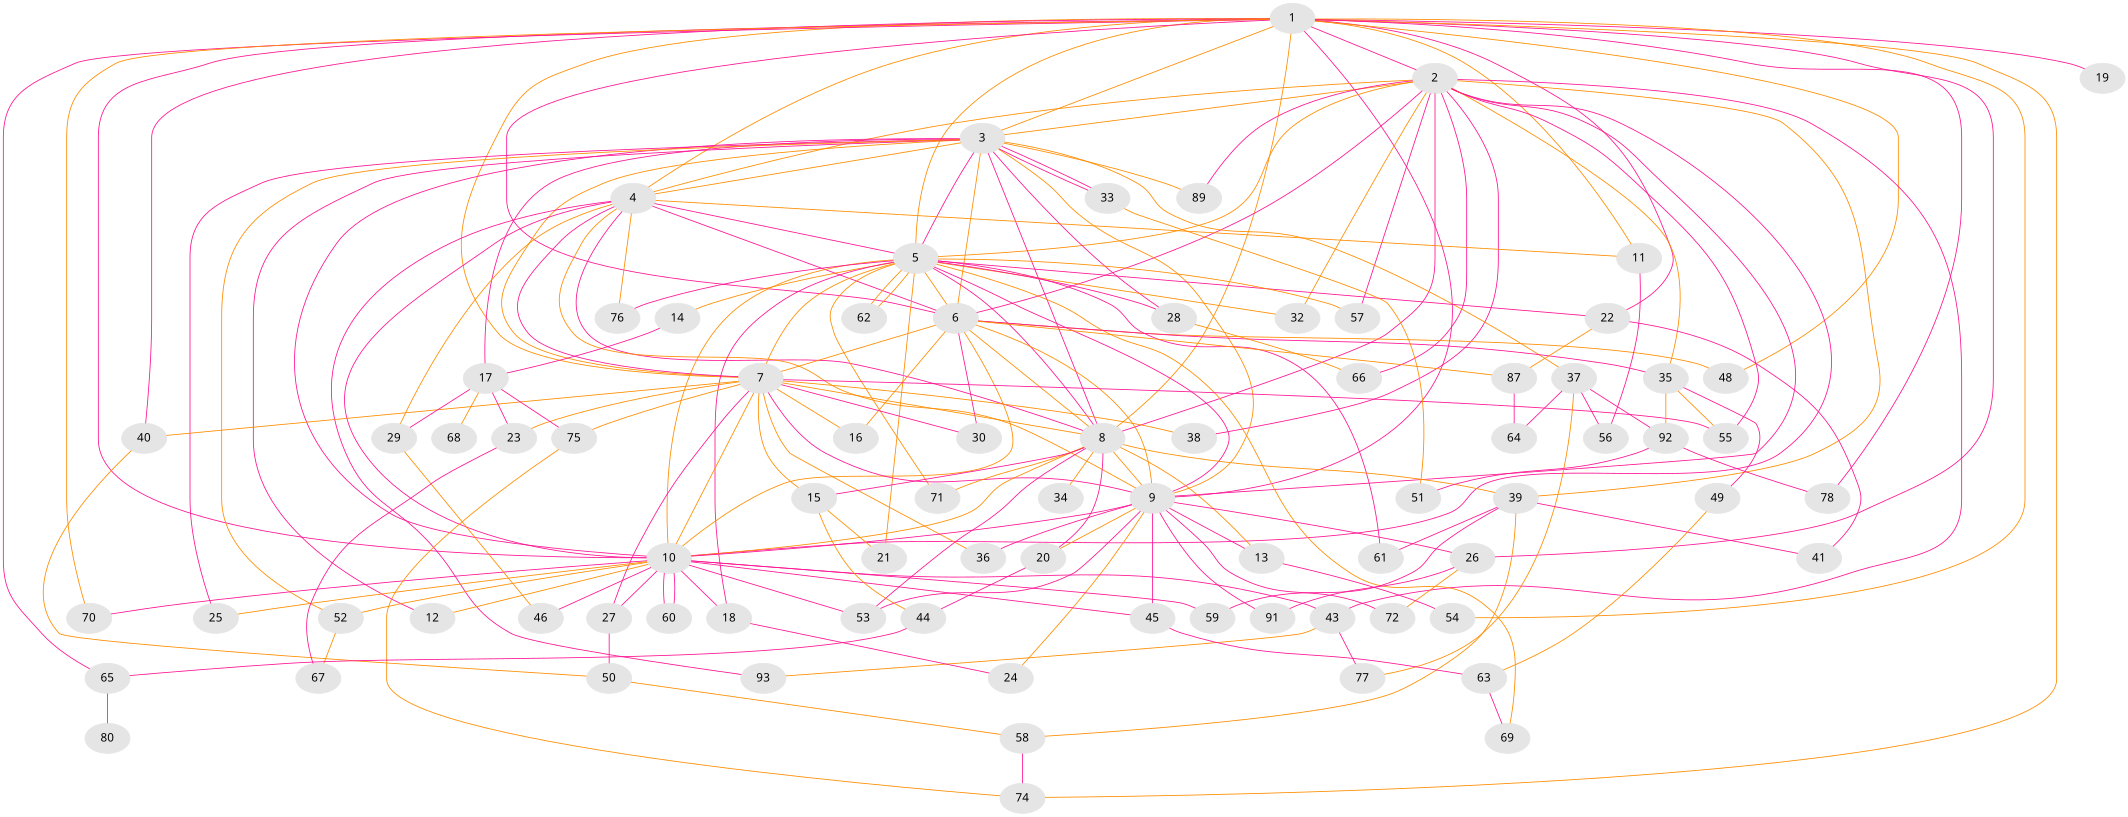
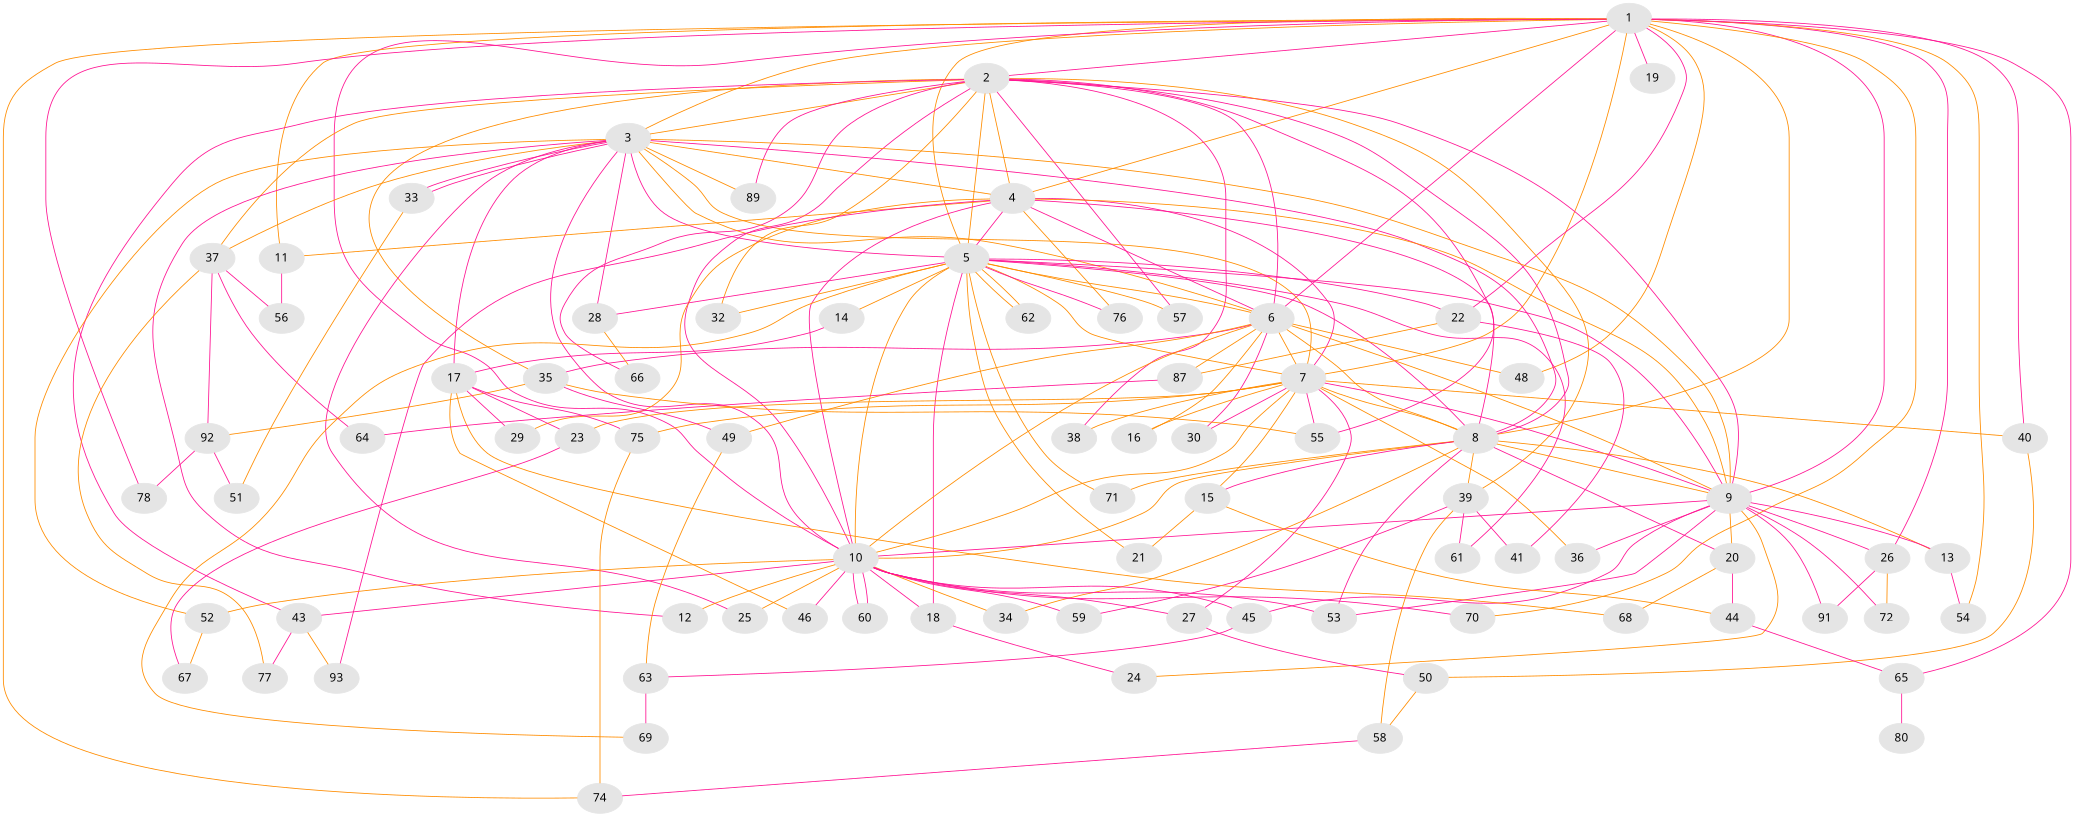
edge "2" -- "37": added
edge "6" -- "49": added
edge "29" -- "46": now "17" -- "46"
edge "20" -- "68": added
edge "10" -- "34": added
